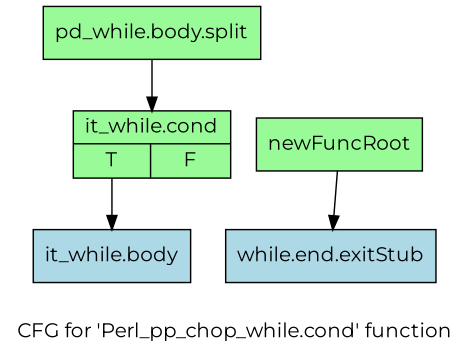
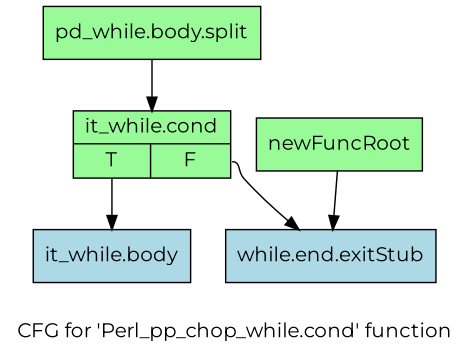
edge "it_while.cond" -> "while.end.exitStub": added
